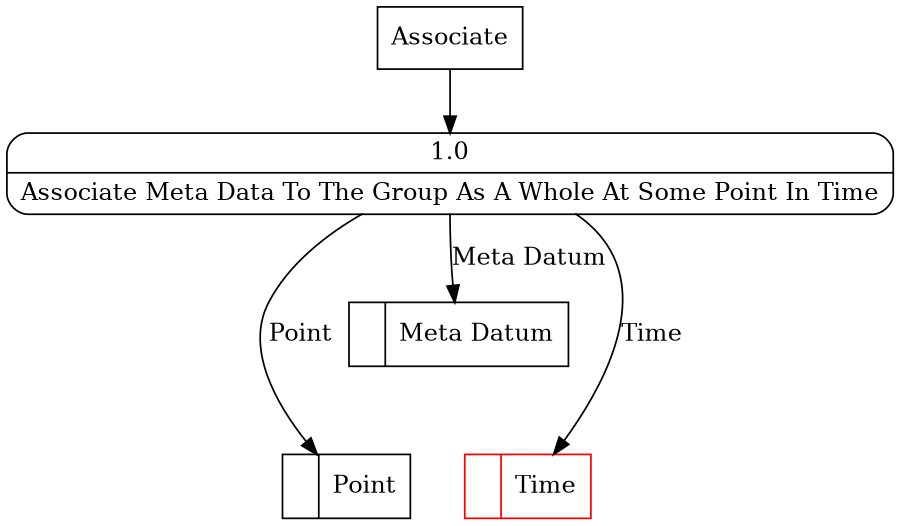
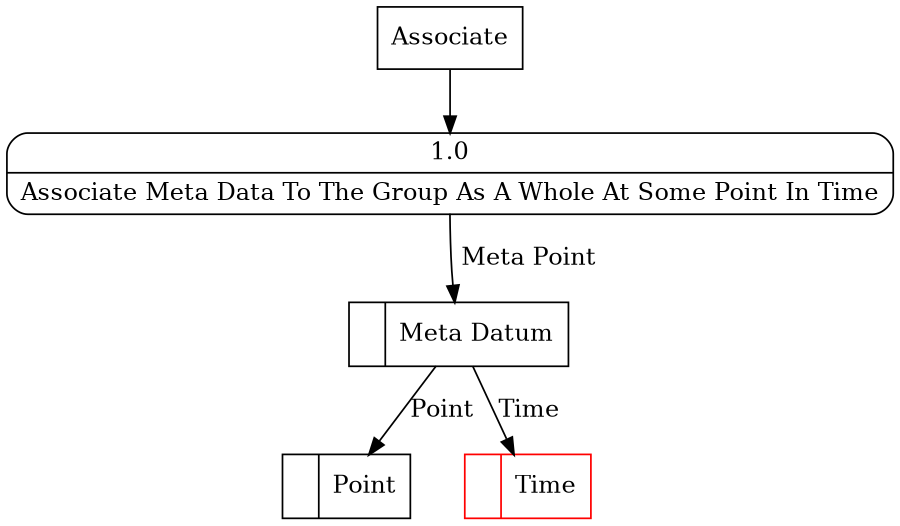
edge "1.0" -> "Meta Datum": label "Meta Datum" -> "Meta Point"
edge "1.0" -> "Point": now "Meta Datum" -> "Point"
edge "1.0" -> "Time": now "Meta Datum" -> "Time"
